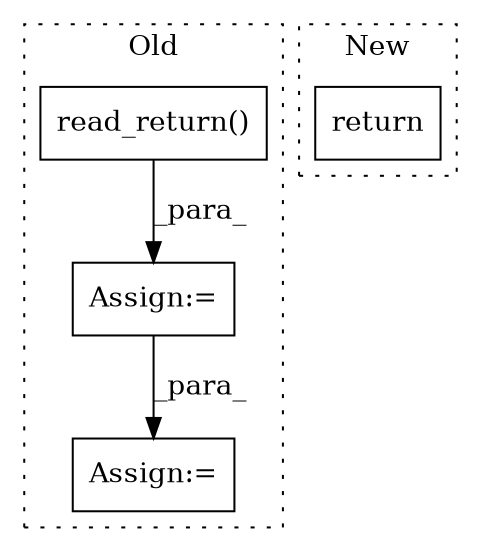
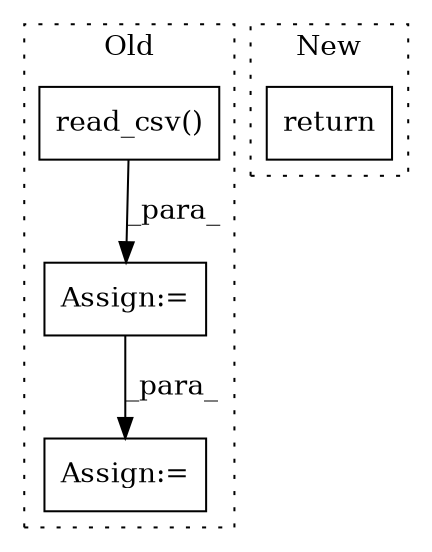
node "read_return()": label "read_return()" -> "read_csv()"
